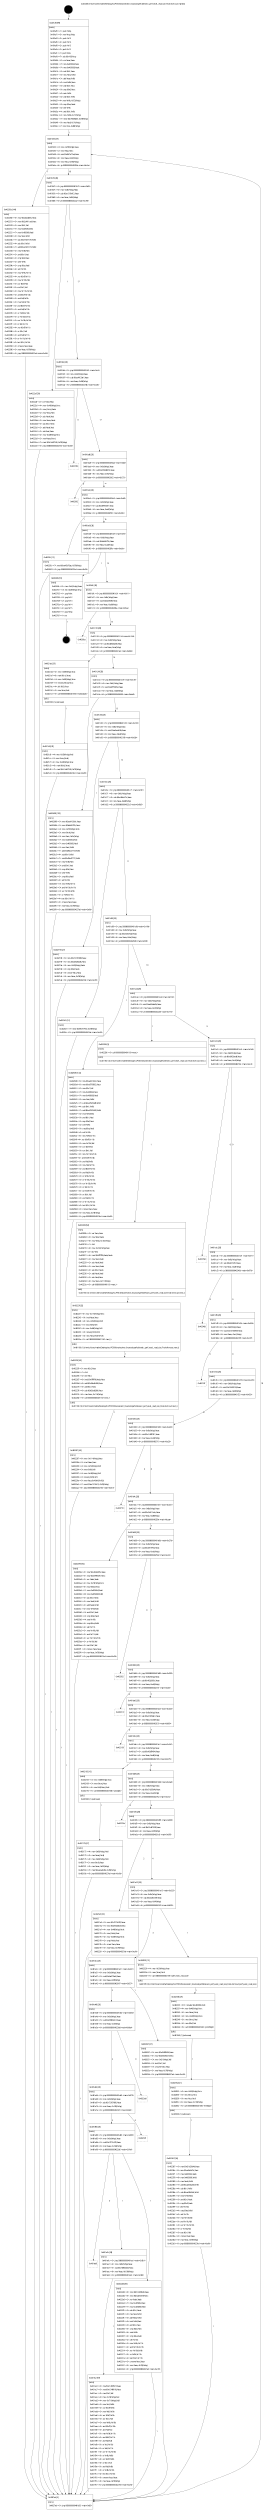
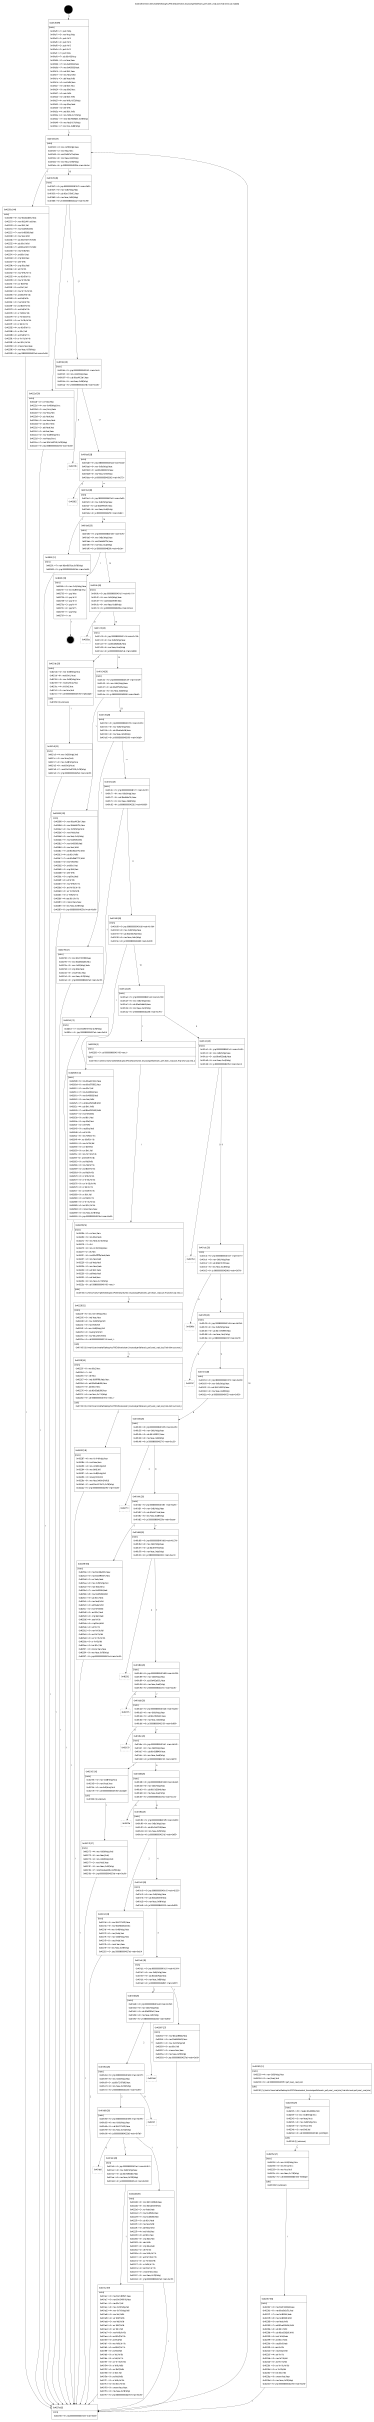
edge "0x401e10 [28]" -> "0x402329 [12]": removed, label "1"
